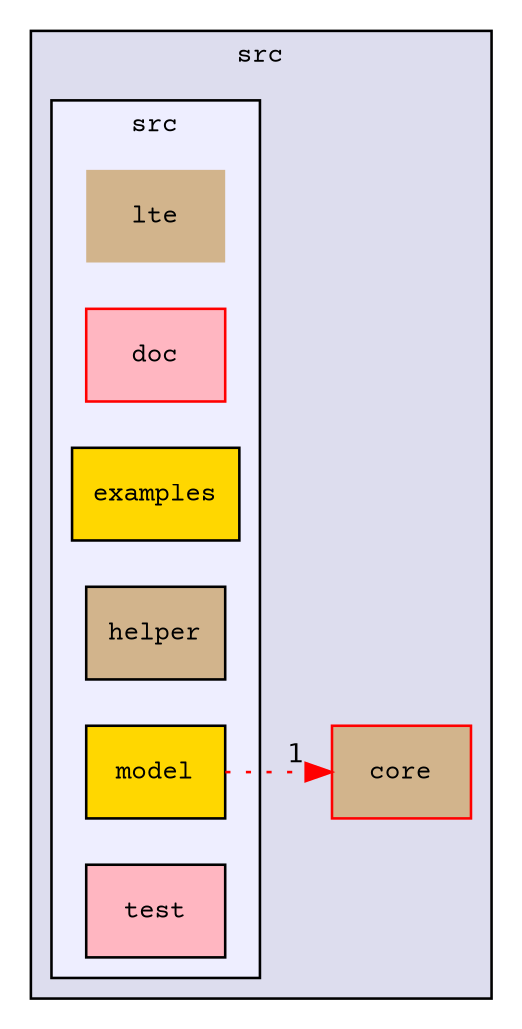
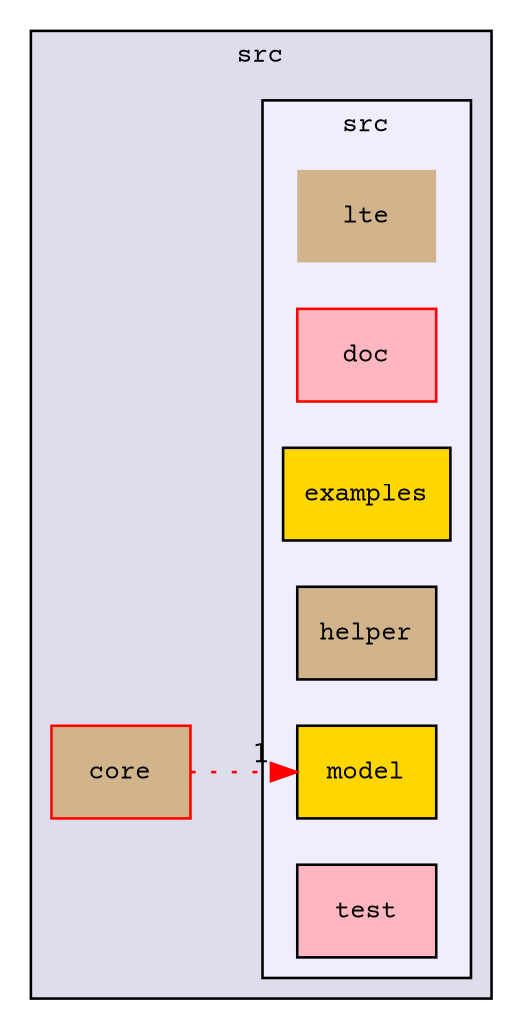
edge "model" -> "core": reversed
